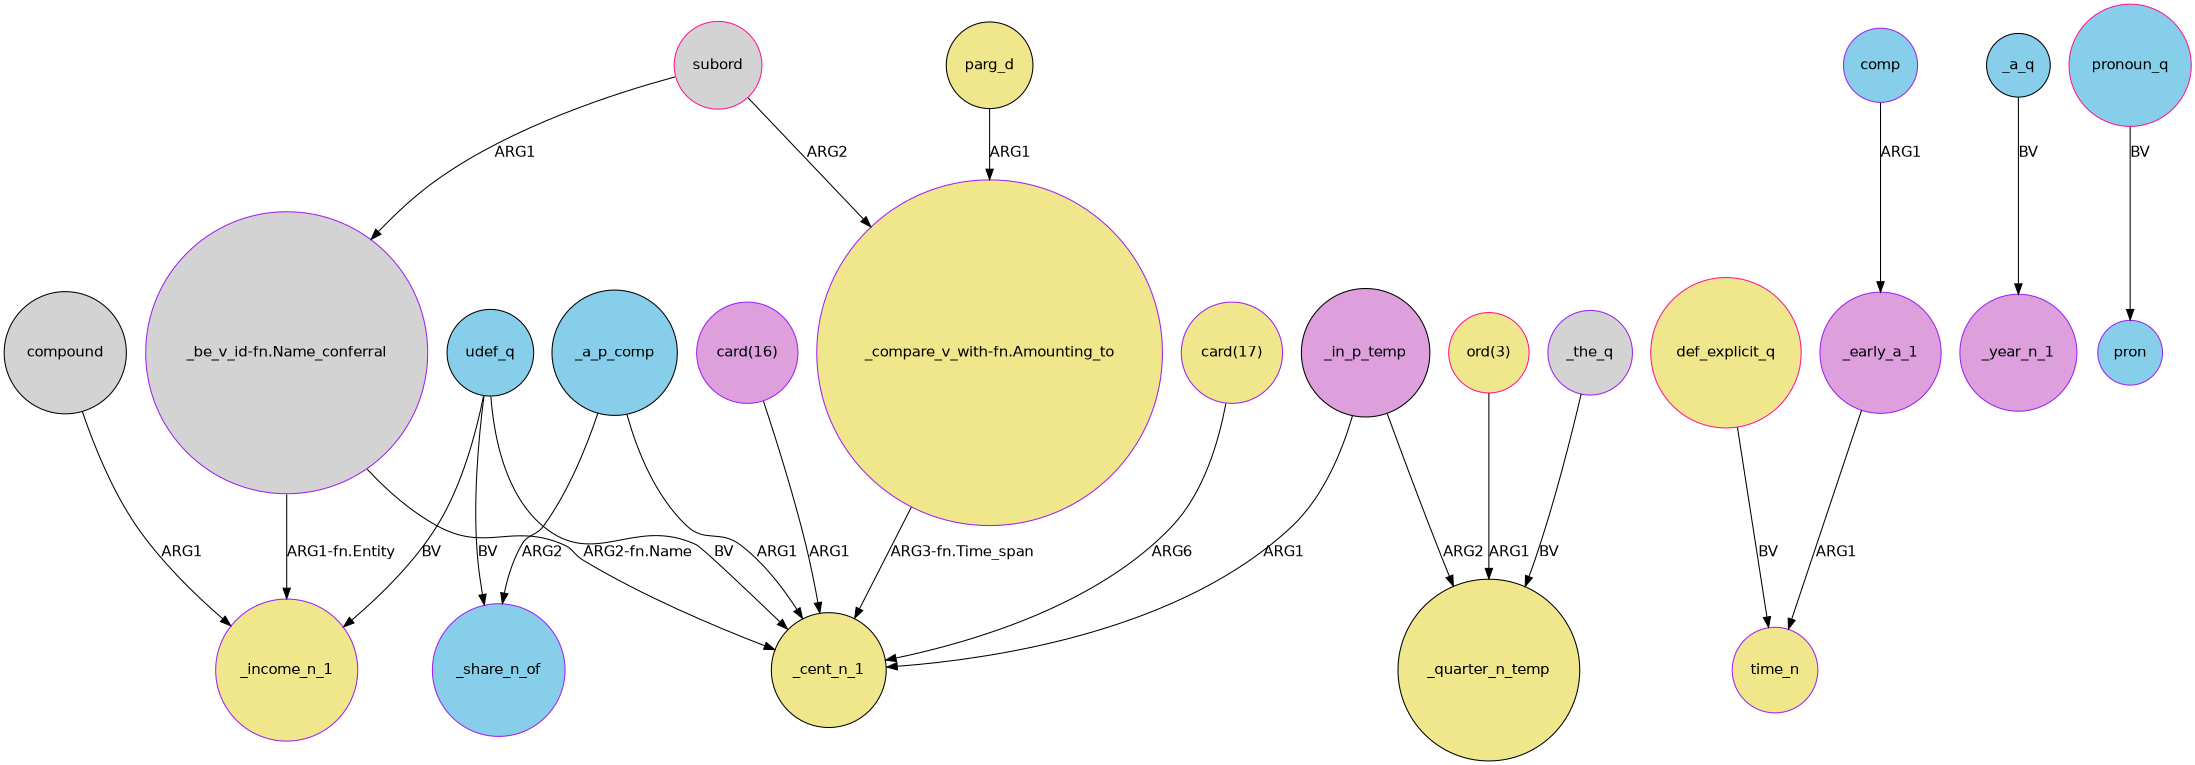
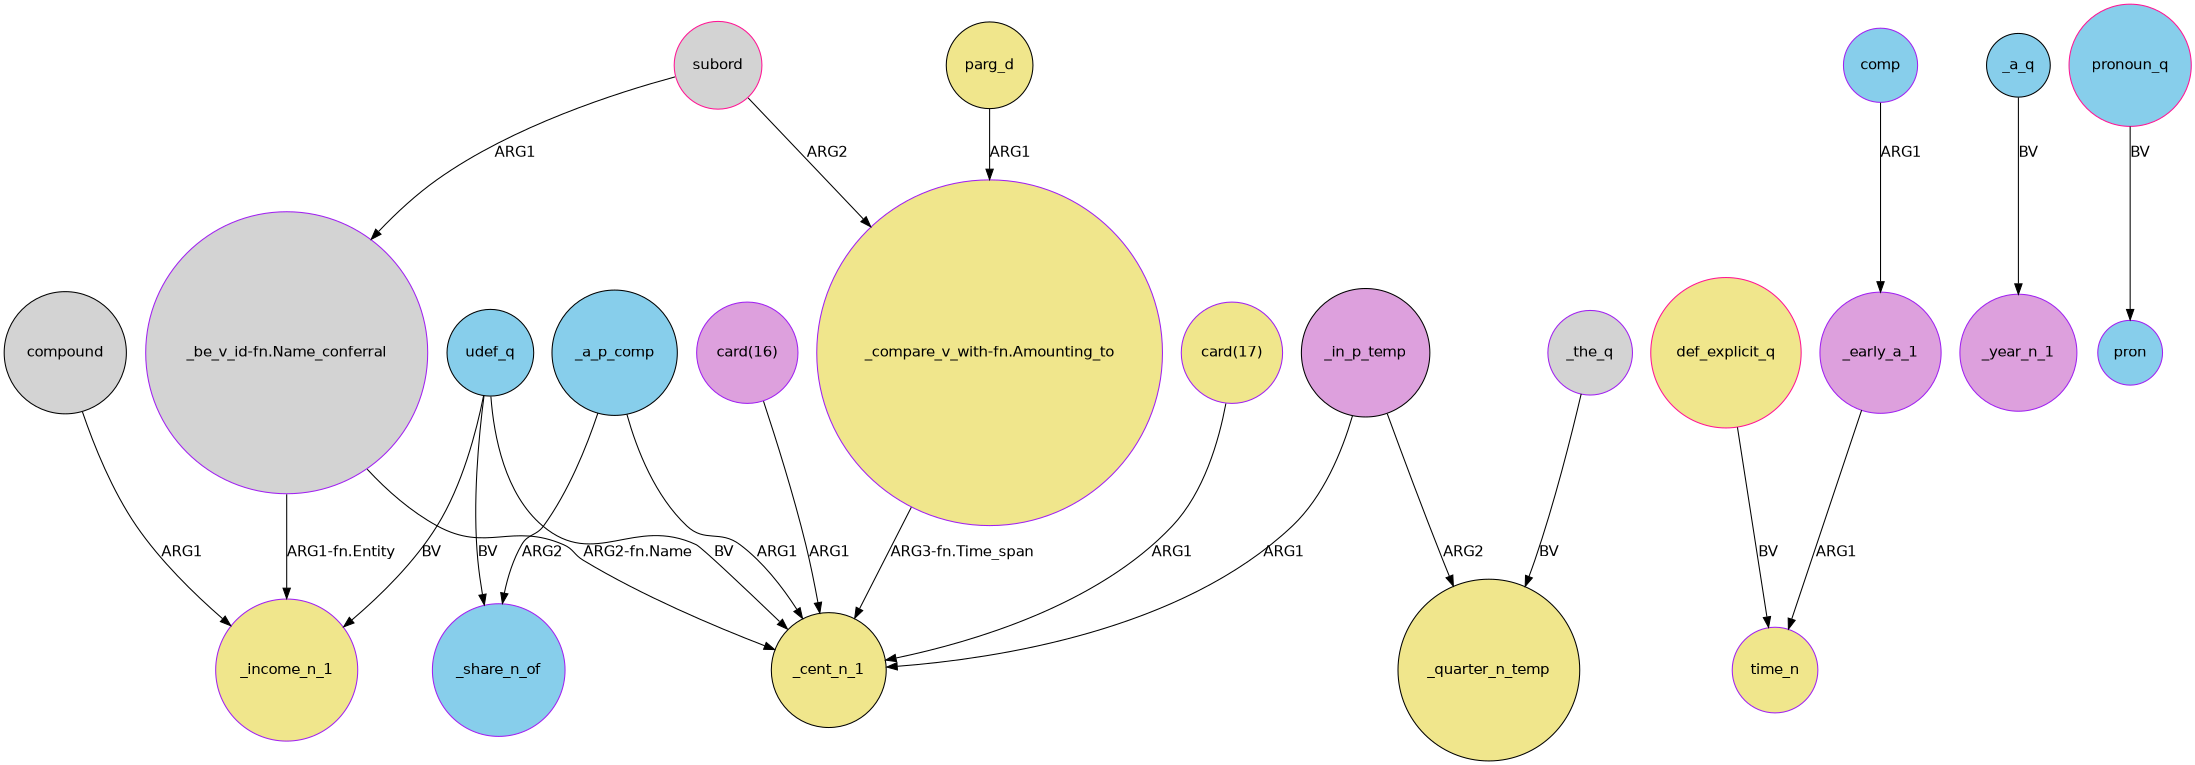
node "ord(3)": removed
edge "card(17)" -> "_cent_n_1": label "ARG6" -> "ARG1"
